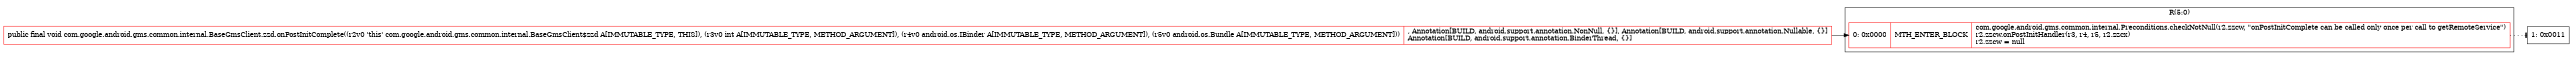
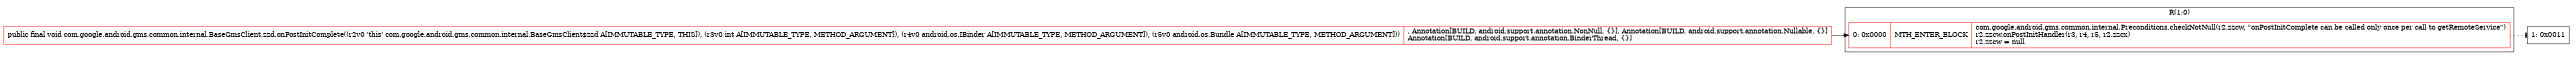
cluster "R(5:0)": label "R(5:0)" -> "R(1:0)"
